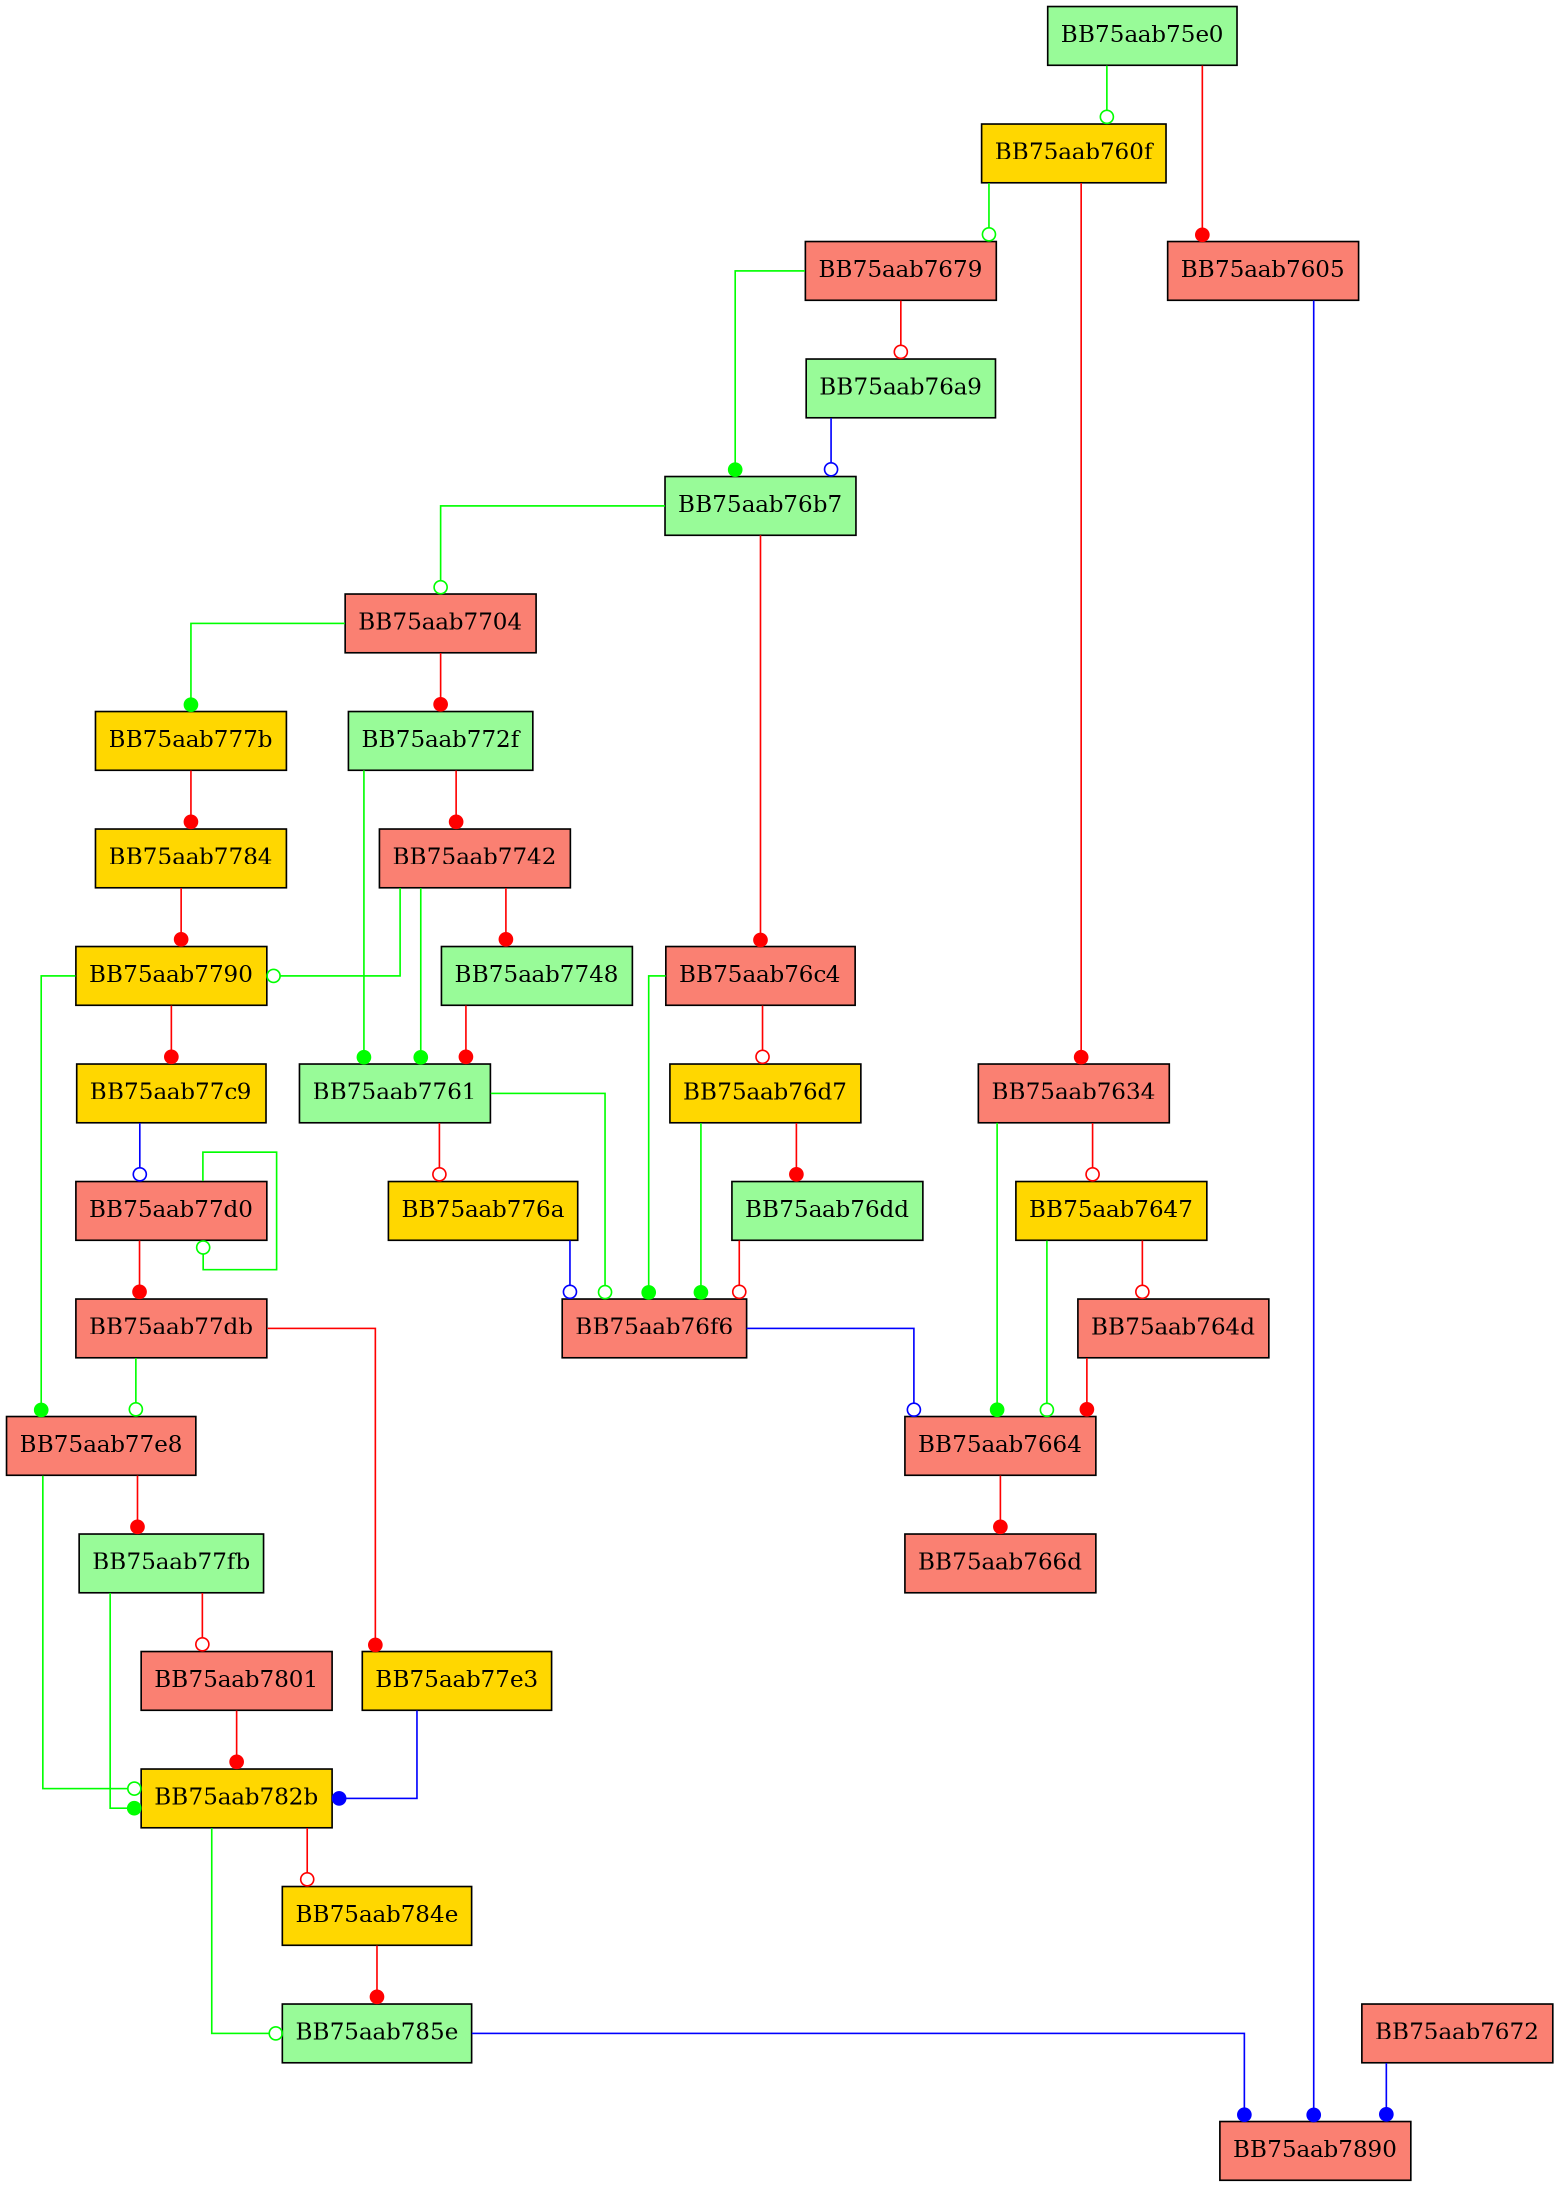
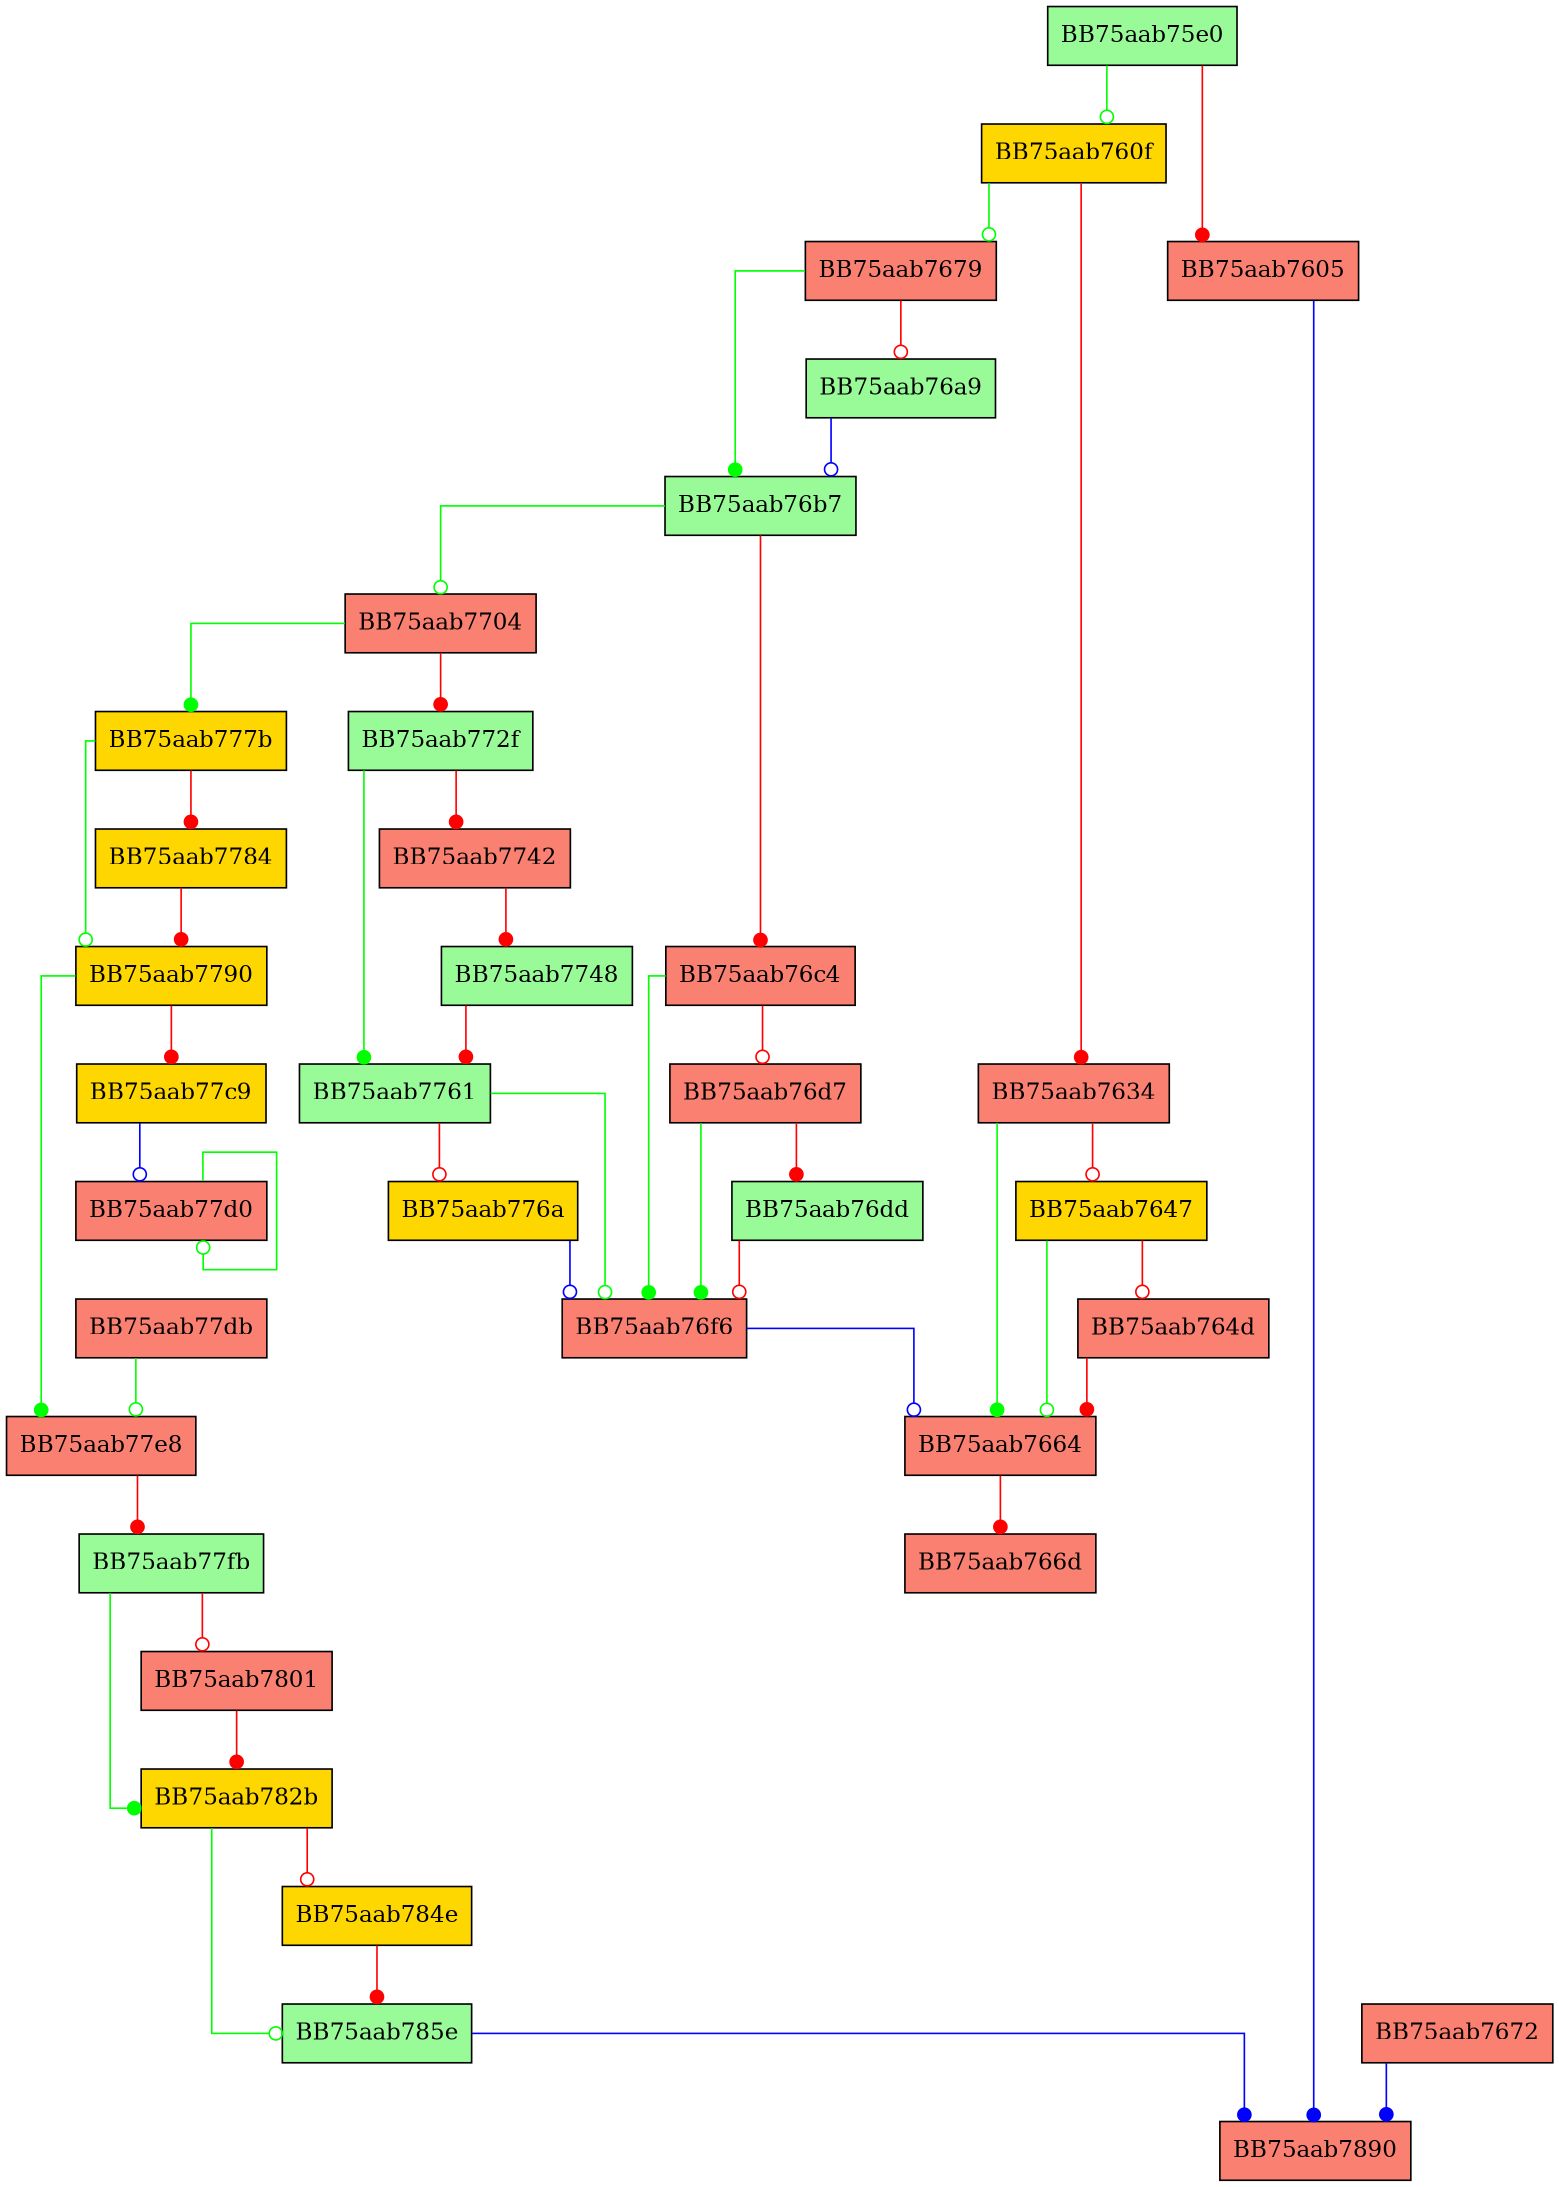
edge "BB75aab7742" -> "BB75aab7761": removed
edge "BB75aab7742" -> "BB75aab7790": now "BB75aab777b" -> "BB75aab7790"
node "BB75aab76d7": fillcolor gold -> salmon
edge "BB75aab77d0" -> "BB75aab77db": removed
edge "BB75aab77e8" -> "BB75aab782b": removed
node "BB75aab77e3": removed
